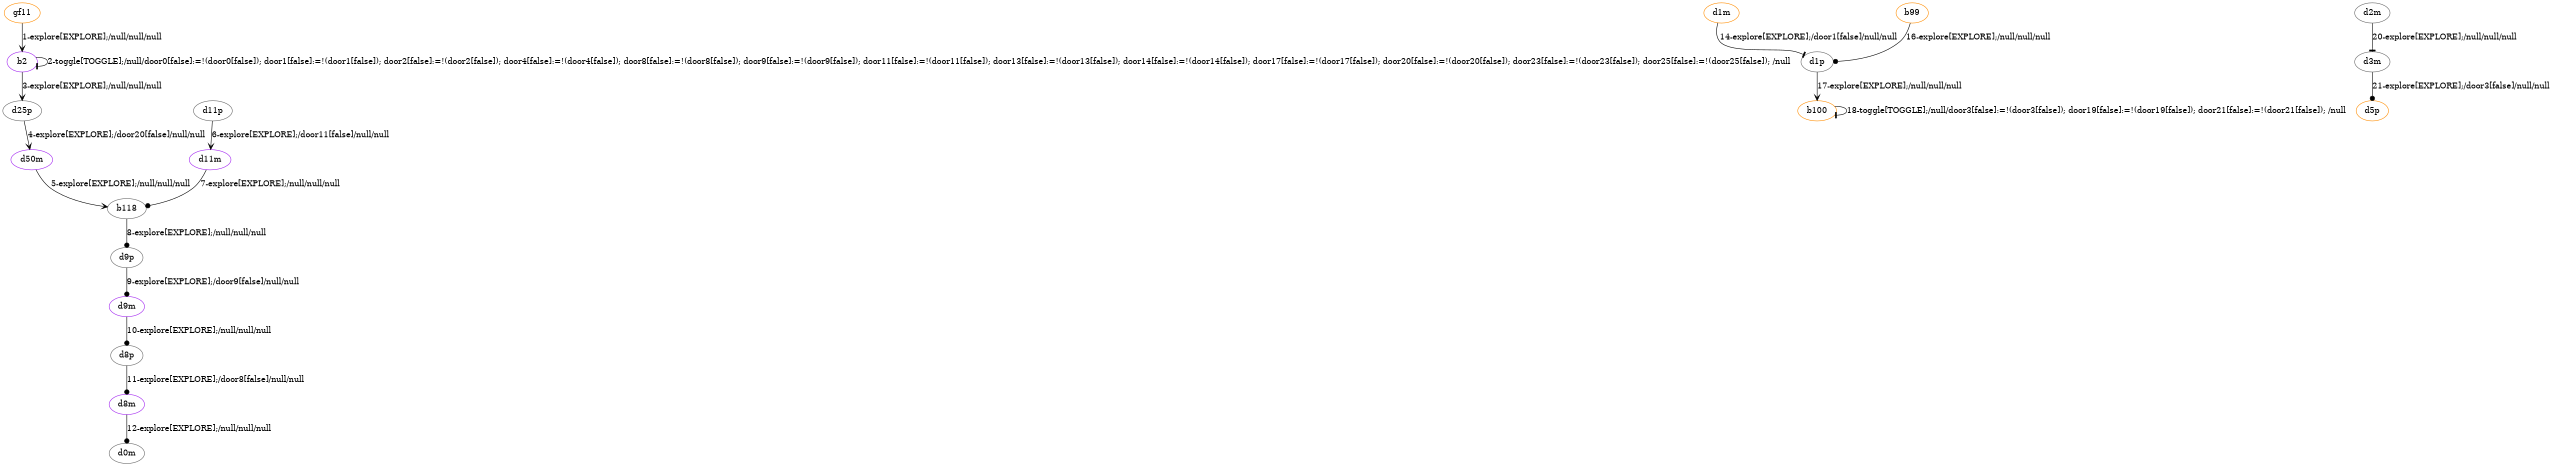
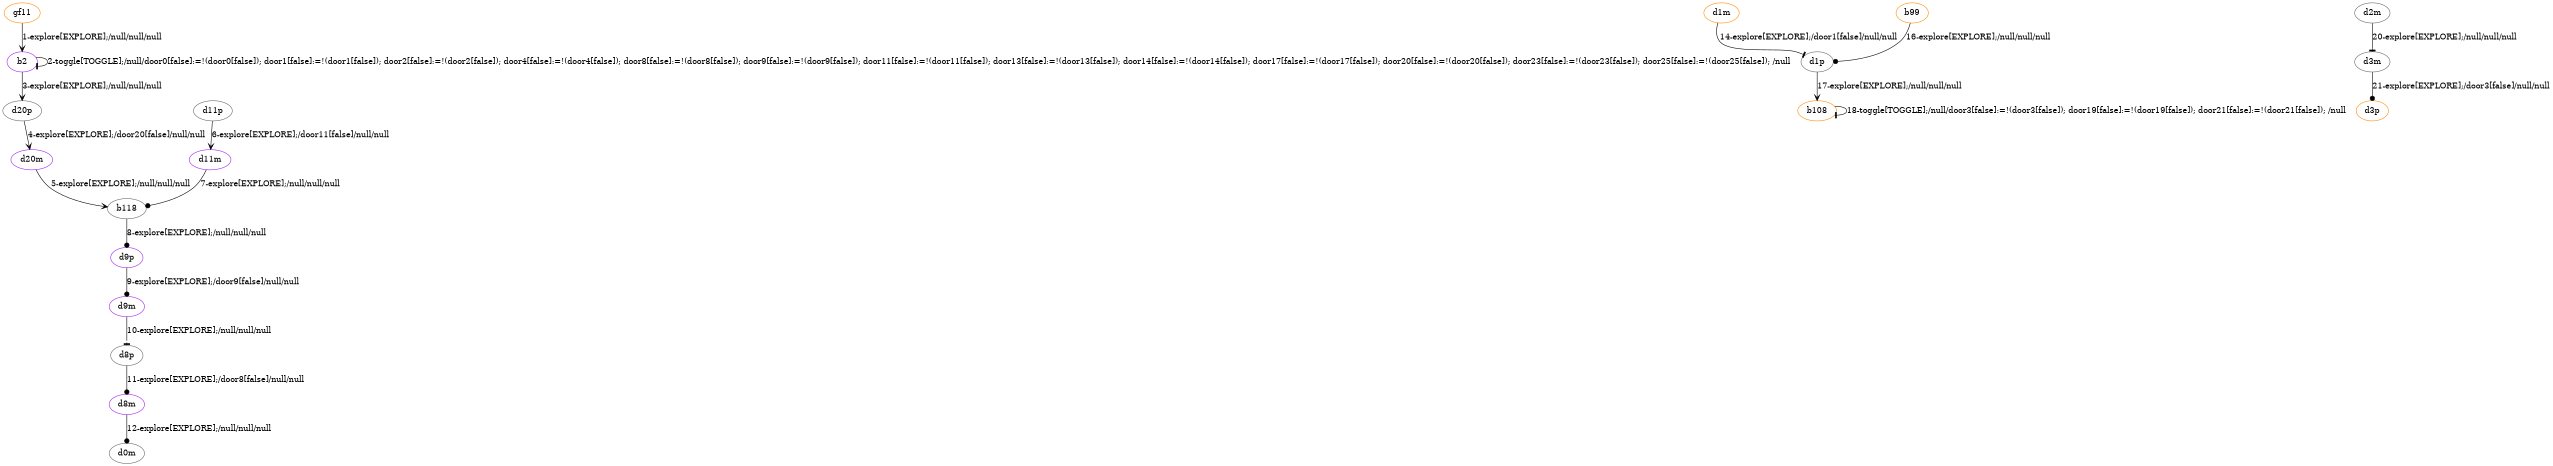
node "d25p": label "d25p" -> "d20p"
node "b100": label "b100" -> "b108"
node "d5p": label "d5p" -> "d3p"
node "d50m": label "d50m" -> "d20m"
node "d9p": color gray40 -> purple
edge "d9m" -> "d8p": arrowhead dot -> tee
